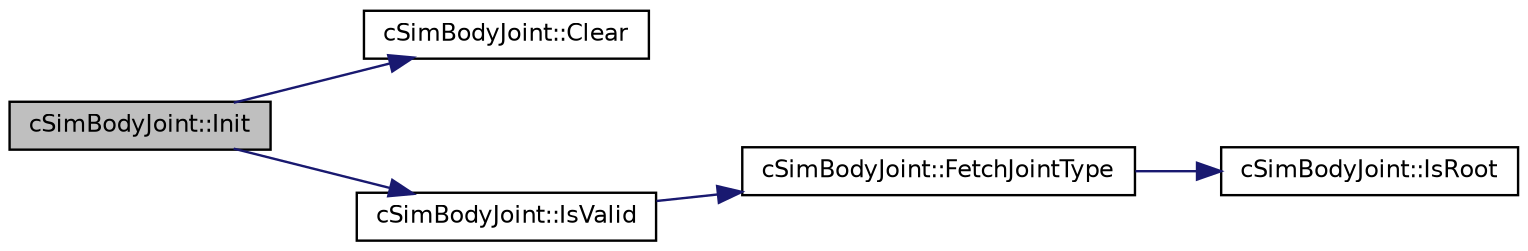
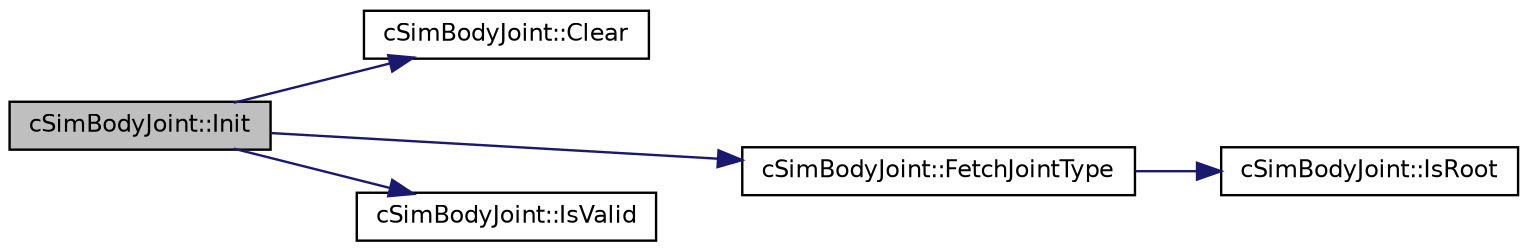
edge "cSimBodyJoint::IsValid" -> "cSimBodyJoint::FetchJointType": now "cSimBodyJoint::Init" -> "cSimBodyJoint::FetchJointType"
